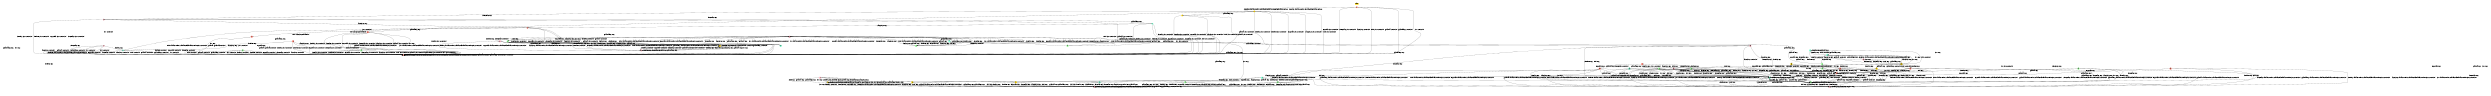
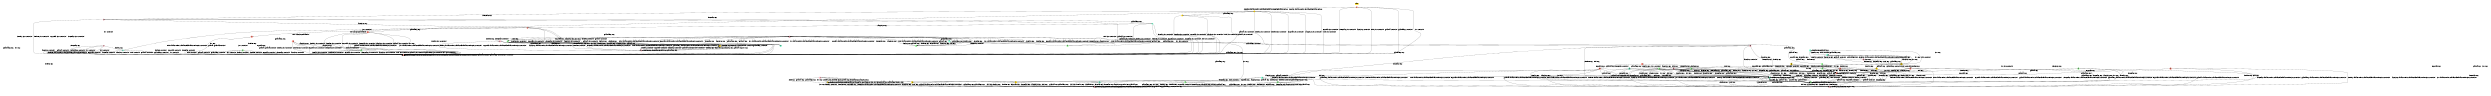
edge "15" -> "5": now "15" -> "14"
edge "38" -> "36": removed, label "EmptyCertificate / Empty"
